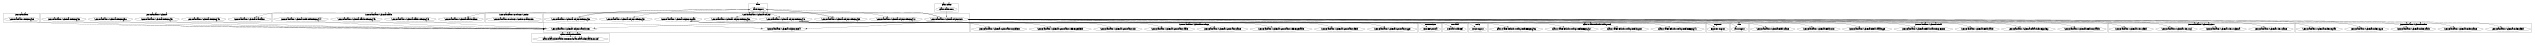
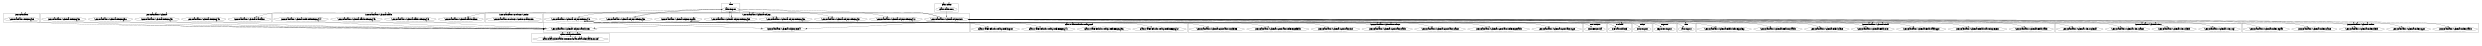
edge "SQL::Translator::Schema::Object::BEGIN@40" -> "Class::MakeMethods::Utility::Ref::BEGIN@96": reversed
node "SQL::Translator::Schema::Constraint::fields": removed
node "SQL::Translator::Schema::Data::is_foreign_key": label "SQL::Translator::Schema::Data::is_foreign_key" -> "SQL::Translator::Schema::Field::is_foreign_key"
